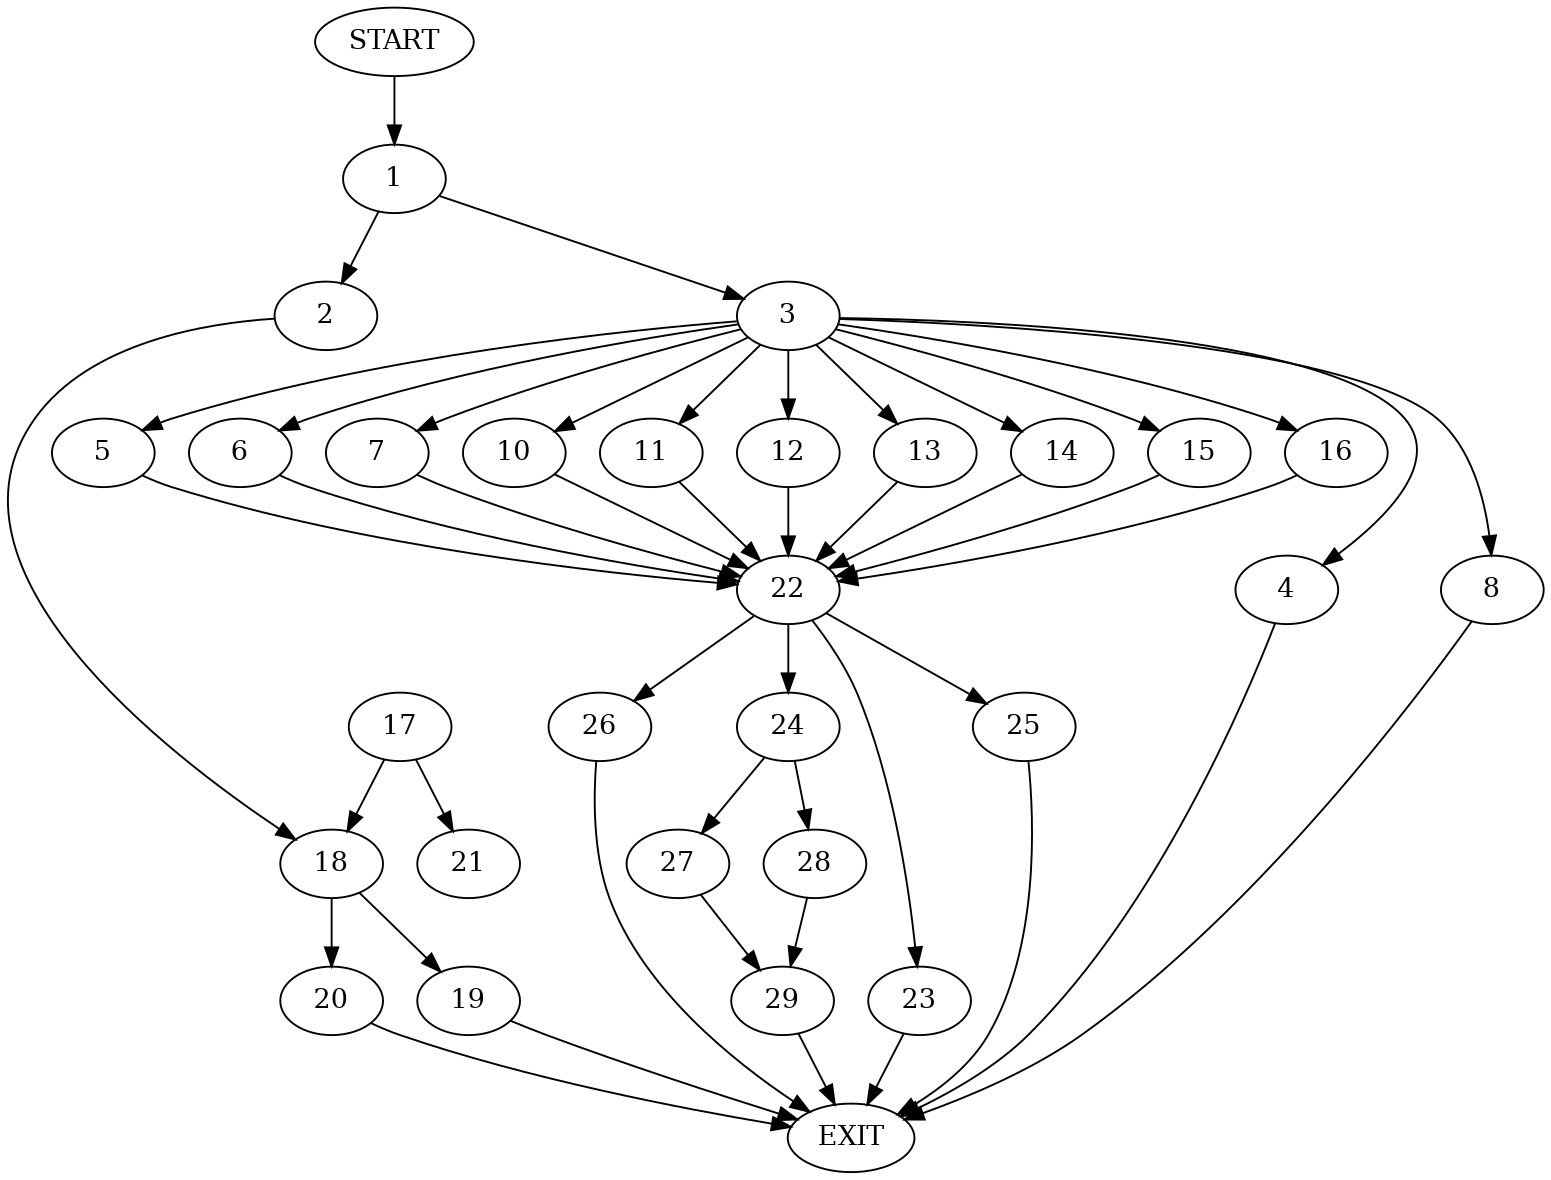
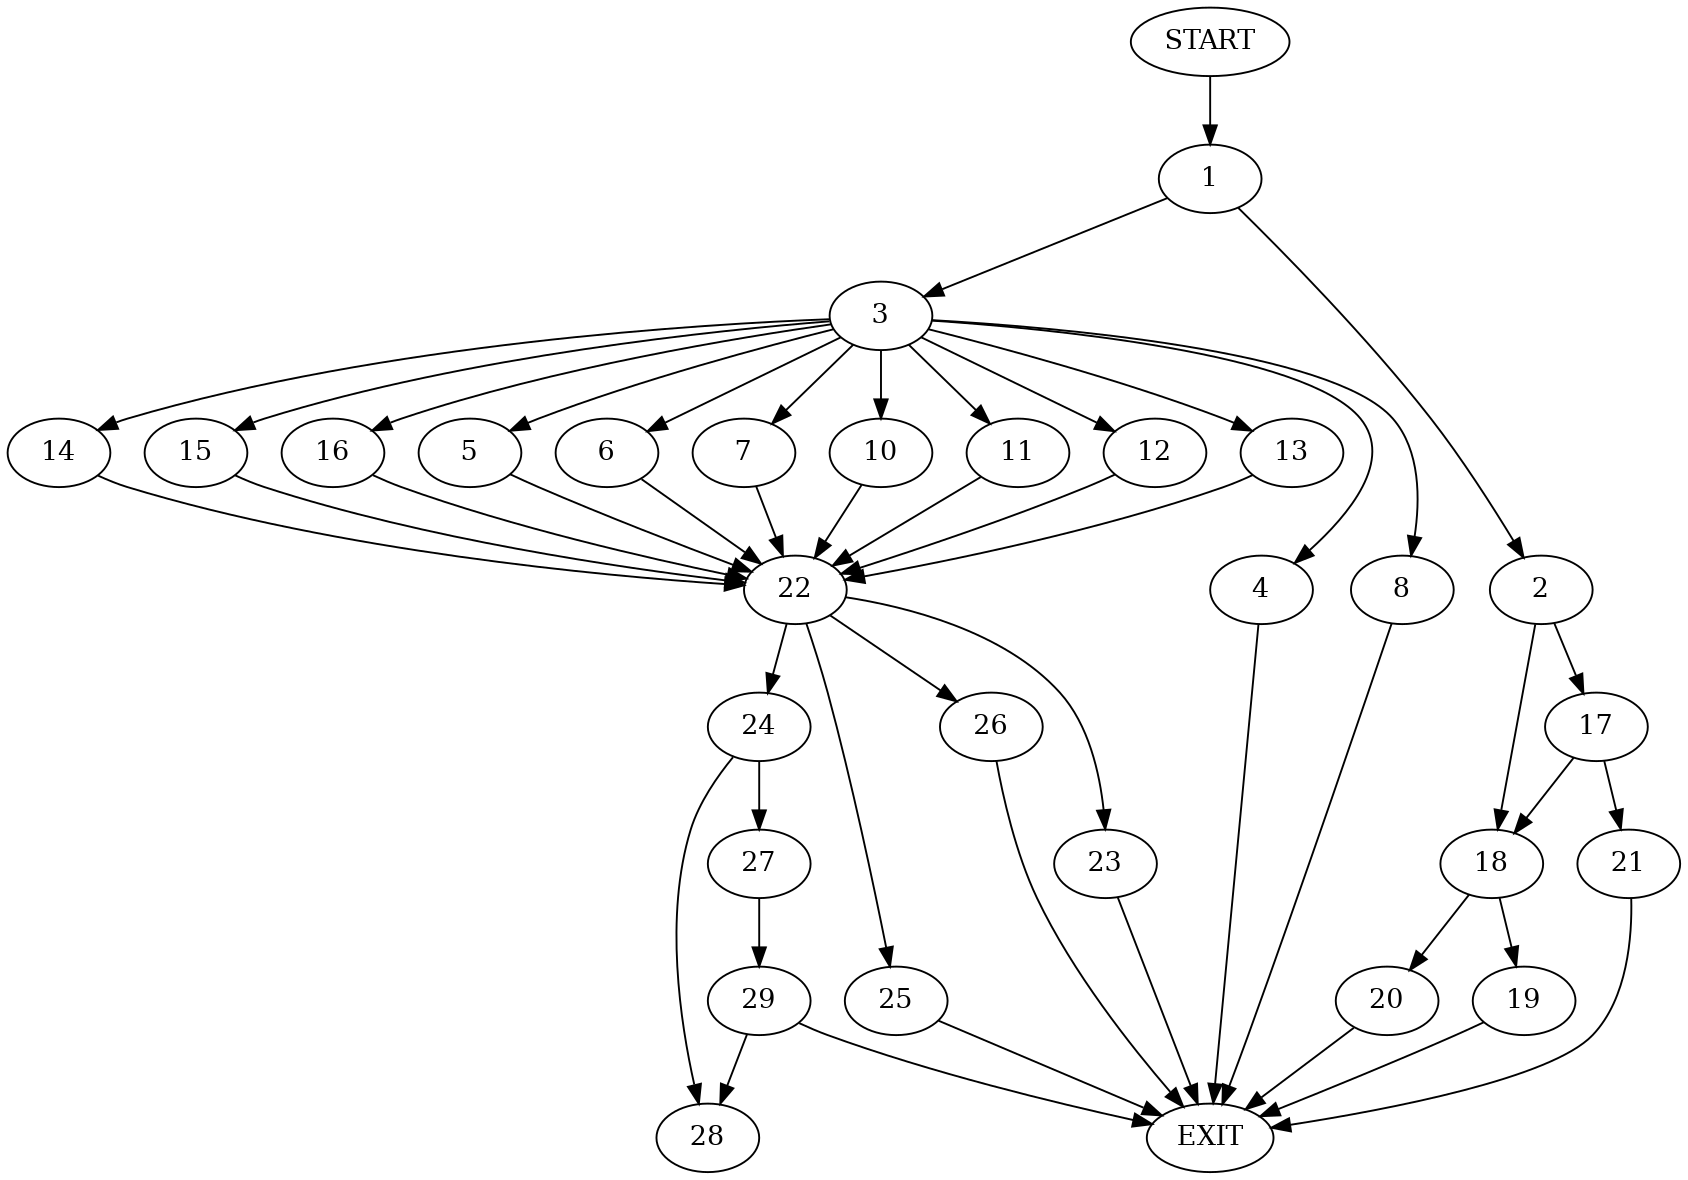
edge "2" -> "17": added
edge "28" -> "29": reversed
edge "21" -> "EXIT": added
